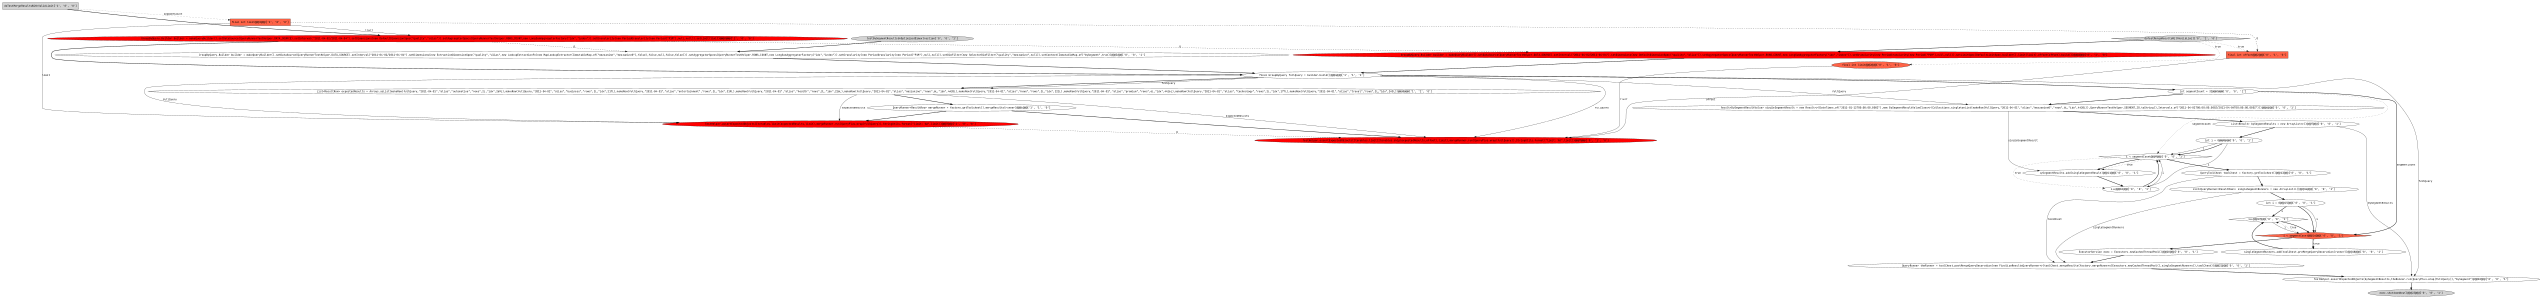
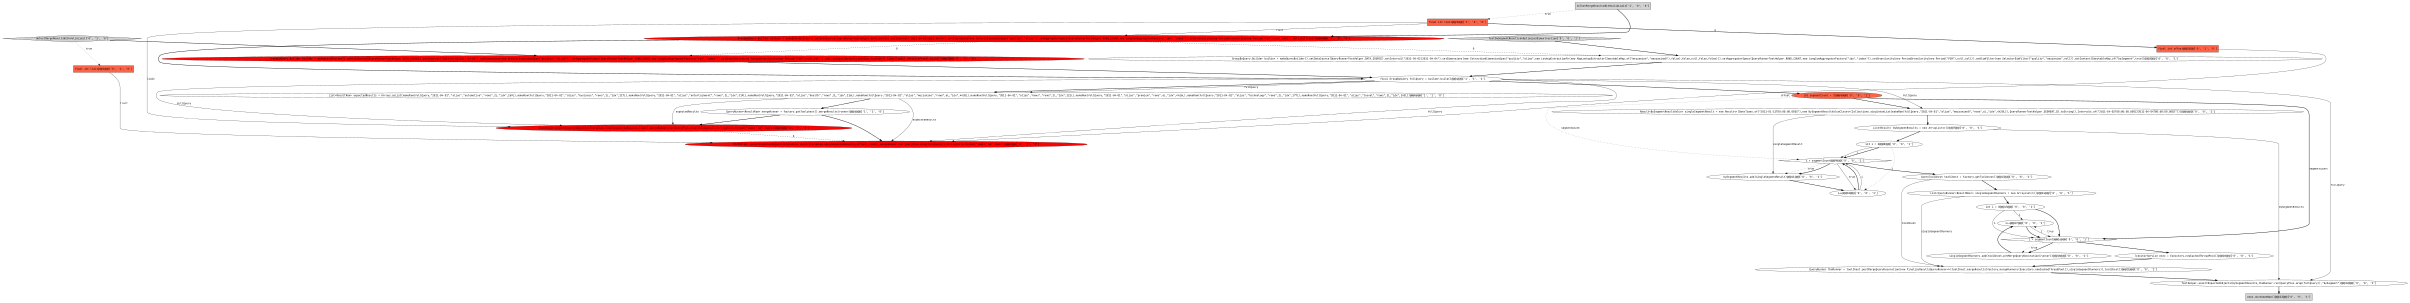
edge "doTestMergeResultsWithValidLimit['1', '0', '0']" -> "final int limit@@@2@@@['1', '0', '0']": label "segmentCount" -> "true"
edge "final int limit@@@2@@@['1', '0', '0']" -> "final int offset@@@2@@@['0', '1', '0']": style dashed -> bold
node "testBySegmentResultsUnOptimizedDimextraction['0', '0', '1']": shape ellipse -> diamond
edge "doTestMergeResultsWithValidLimit['0', '1', '0']" -> "final int offset@@@2@@@['0', '1', '0']": removed, label "true"
node "final int limit@@@2@@@['0', '1', '0']": shape ellipse -> box
node "int segmentCount = 32@@@5@@@['0', '0', '1']": fillcolor white -> tomato
edge "int i = 0@@@8@@@['0', '0', '1']" -> "i++@@@10@@@['0', '0', '1']": style solid -> dotted
edge "i < segmentCount@@@9@@@['0', '0', '1']" -> "i++@@@10@@@['0', '0', '1']": style dotted -> solid
edge "int i = 0@@@15@@@['0', '0', '1']" -> "i++@@@17@@@['0', '0', '1']": style bold -> solid
node "i++@@@17@@@['0', '0', '1']": shape diamond -> ellipse
node "i < segmentCount@@@16@@@['0', '0', '1']": fillcolor tomato -> white
node "exec.shutdownNow()@@@23@@@['0', '0', '1']": shape ellipse -> box
